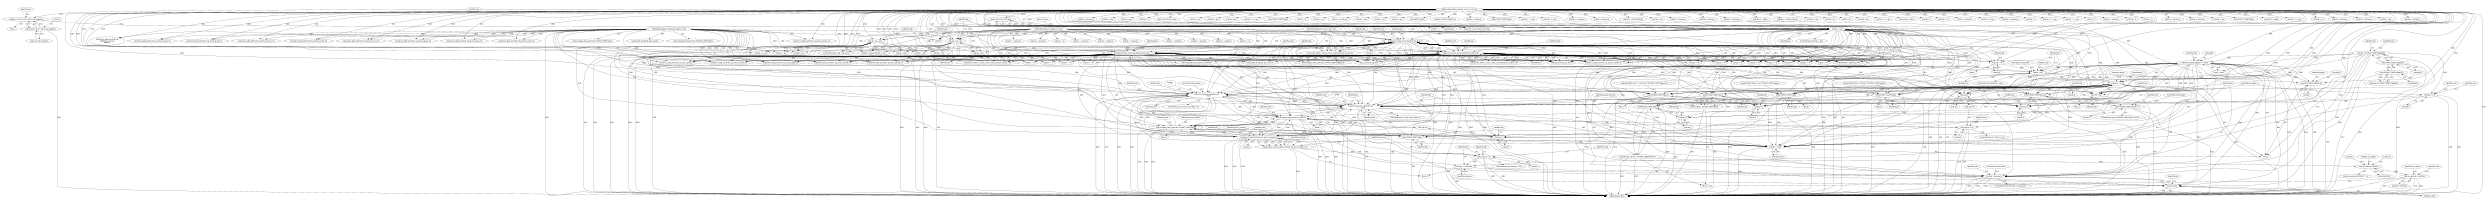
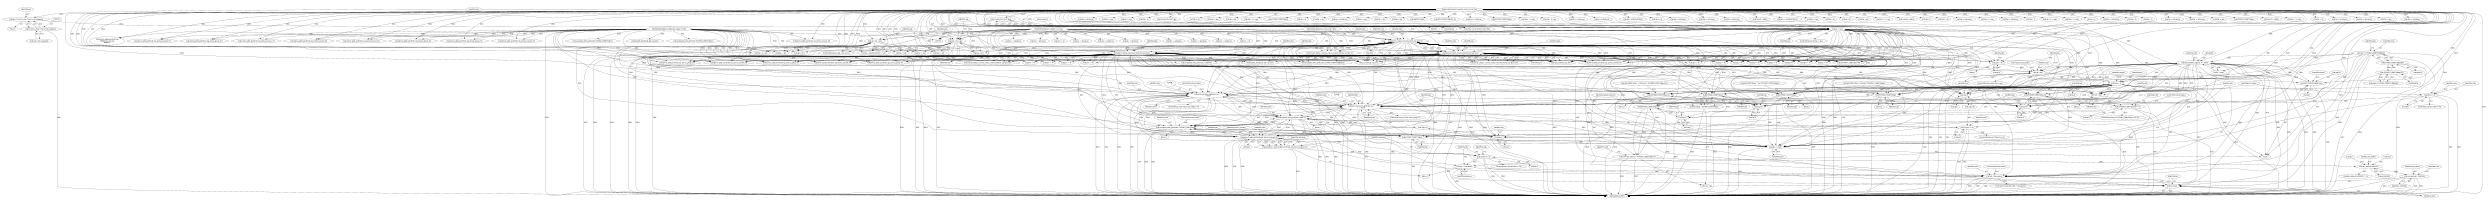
node "(ControlStructure,if (olen != 4))": added
edge "(Identifier,t_bit)" -> "(Call,advance < 0)": now "(Identifier,t_bit)" -> "(Call,override_interval = EXTRACT_16BITS(bp+2))"
